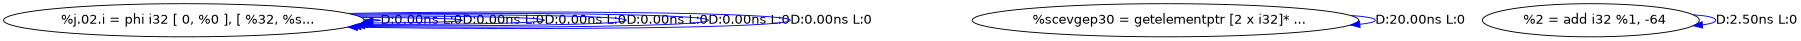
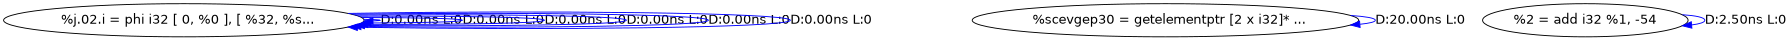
node "%2 = add i32 %1, -64": label "%2 = add i32 %1, -64" -> "%2 = add i32 %1, -54"
